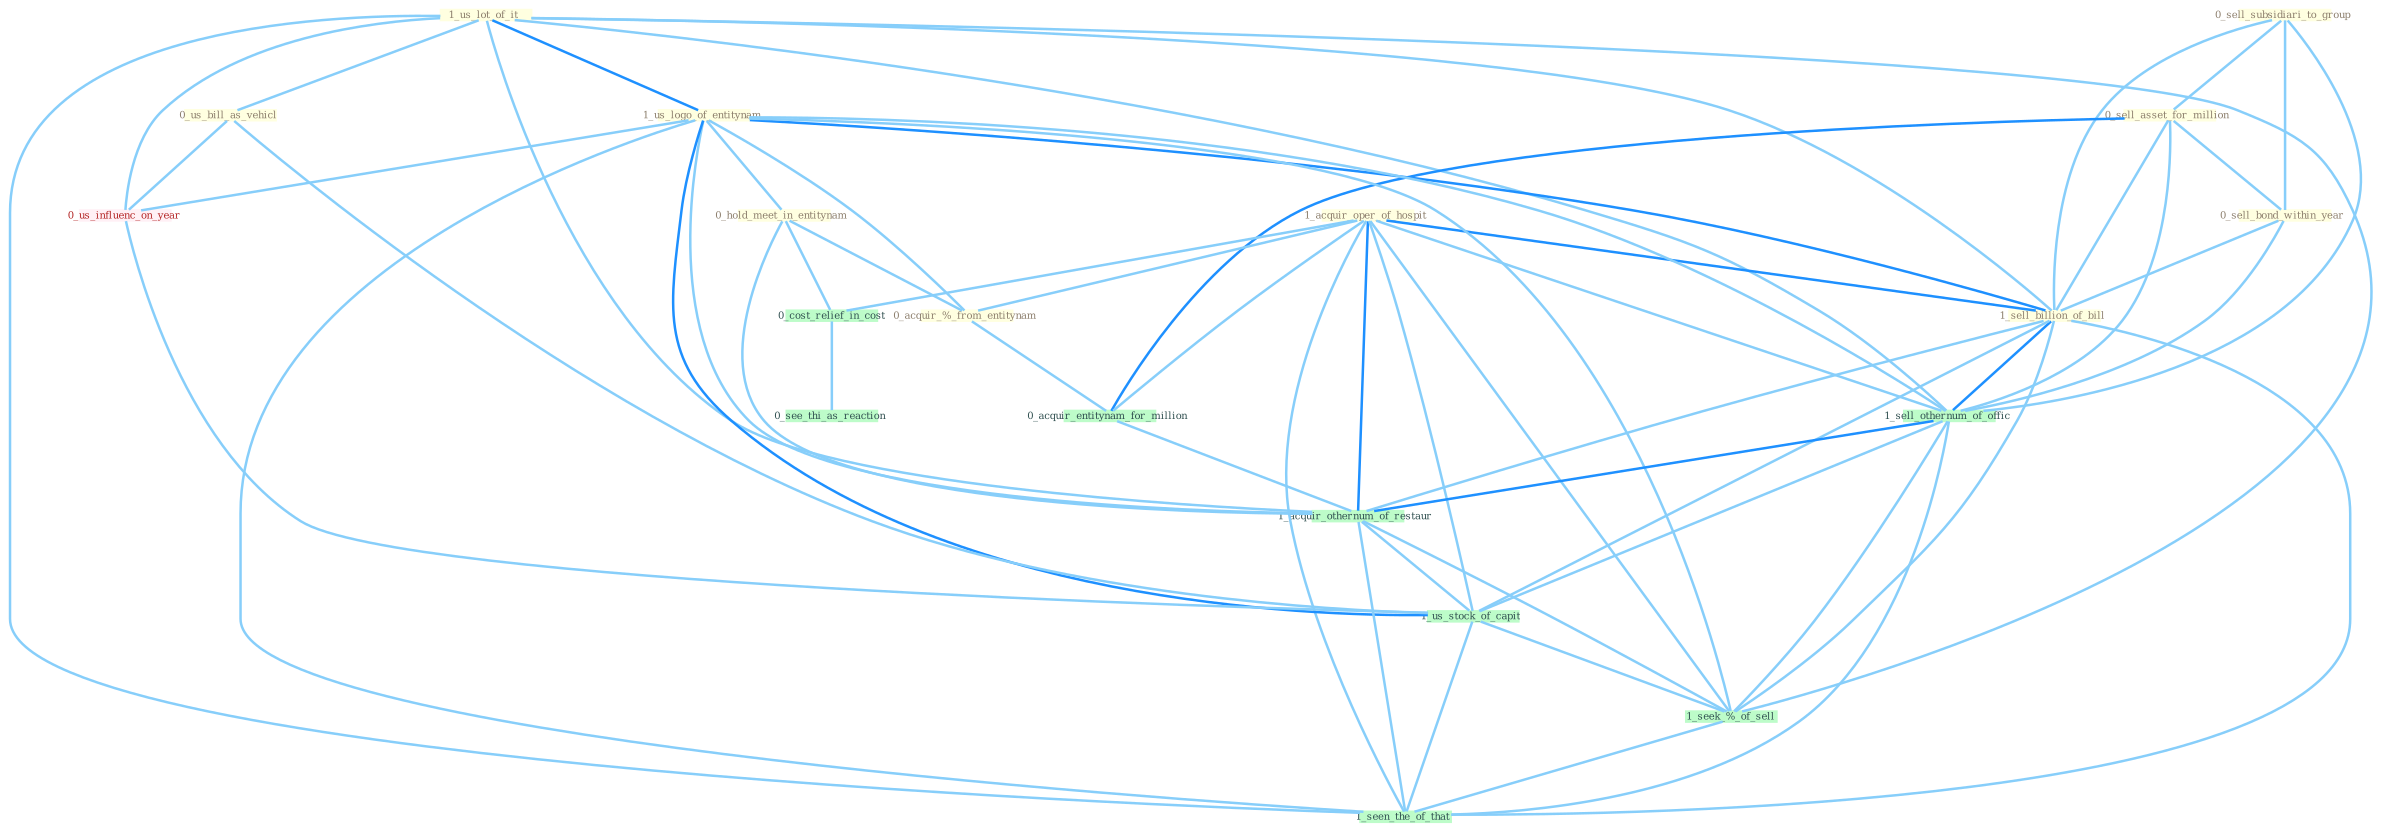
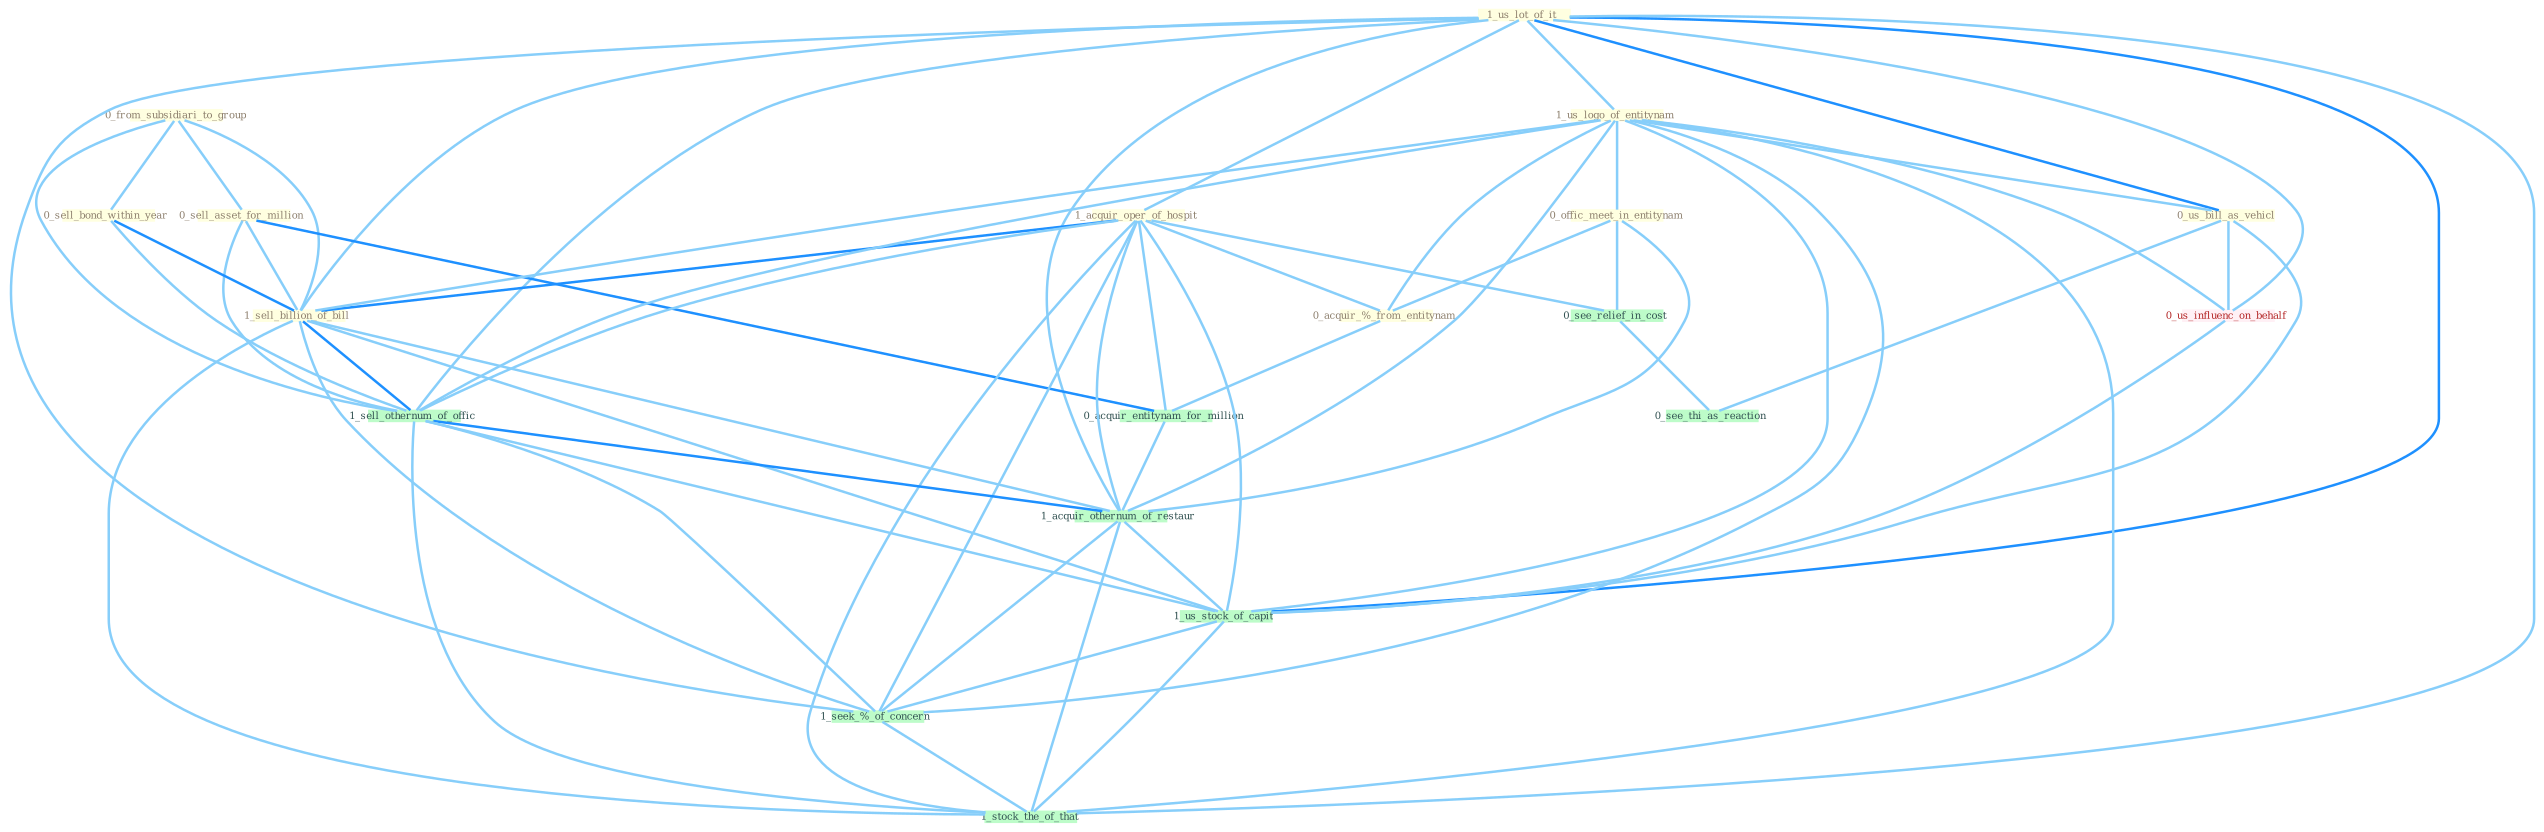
node "0_sell_subsidiari_to_group": label "0_sell_subsidiari_to_group" -> "0_from_subsidiari_to_group"
edge "1_us_lot_of_it" -- "0_us_bill_as_vehicl": color #87cefa -> #1e90ff
edge "1_us_lot_of_it" -- "1_us_logo_of_entitynam": color #1e90ff -> #87cefa
edge "1_us_lot_of_it" -- "1_acquir_oper_of_hospit": added
edge "0_sell_asset_for_million" -- "0_sell_bond_within_year": removed
edge "1_us_logo_of_entitynam" -- "0_us_bill_as_vehicl": added
node "0_us_influenc_on_year": label "0_us_influenc_on_year" -> "0_us_influenc_on_behalf"
node "0_hold_meet_in_entitynam": label "0_hold_meet_in_entitynam" -> "0_offic_meet_in_entitynam"
edge "1_us_logo_of_entitynam" -- "1_sell_billion_of_bill": color #1e90ff -> #87cefa
edge "0_sell_bond_within_year" -- "1_sell_billion_of_bill": color #87cefa -> #1e90ff
node "0_cost_relief_in_cost": label "0_cost_relief_in_cost" -> "0_see_relief_in_cost"
edge "0_us_bill_as_vehicl" -- "0_see_thi_as_reaction": added
edge "1_acquir_oper_of_hospit" -- "1_acquir_othernum_of_restaur": color #1e90ff -> #87cefa
edge "1_us_lot_of_it" -- "1_us_stock_of_capit": added
edge "1_us_logo_of_entitynam" -- "1_us_stock_of_capit": color #1e90ff -> #87cefa
node "1_seek_%_of_sell": label "1_seek_%_of_sell" -> "1_seek_%_of_concern"
node "1_seen_the_of_that": label "1_seen_the_of_that" -> "1_stock_the_of_that"
